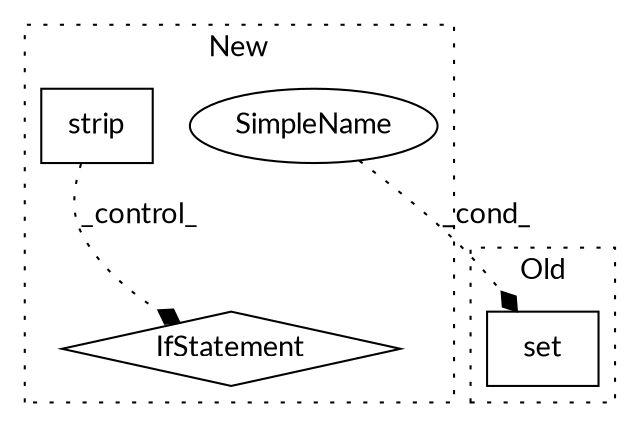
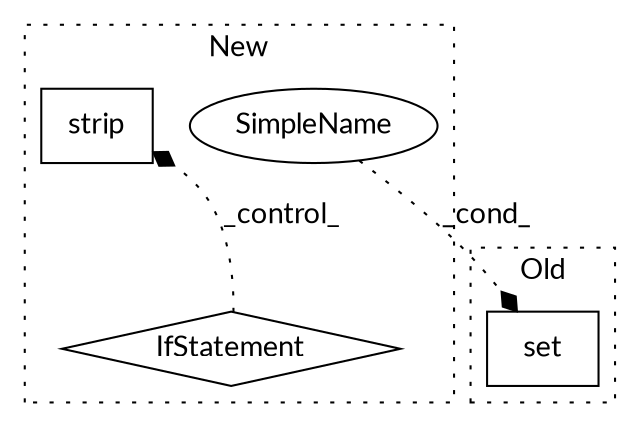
edge "strip" -> "IfStatement": reversed
